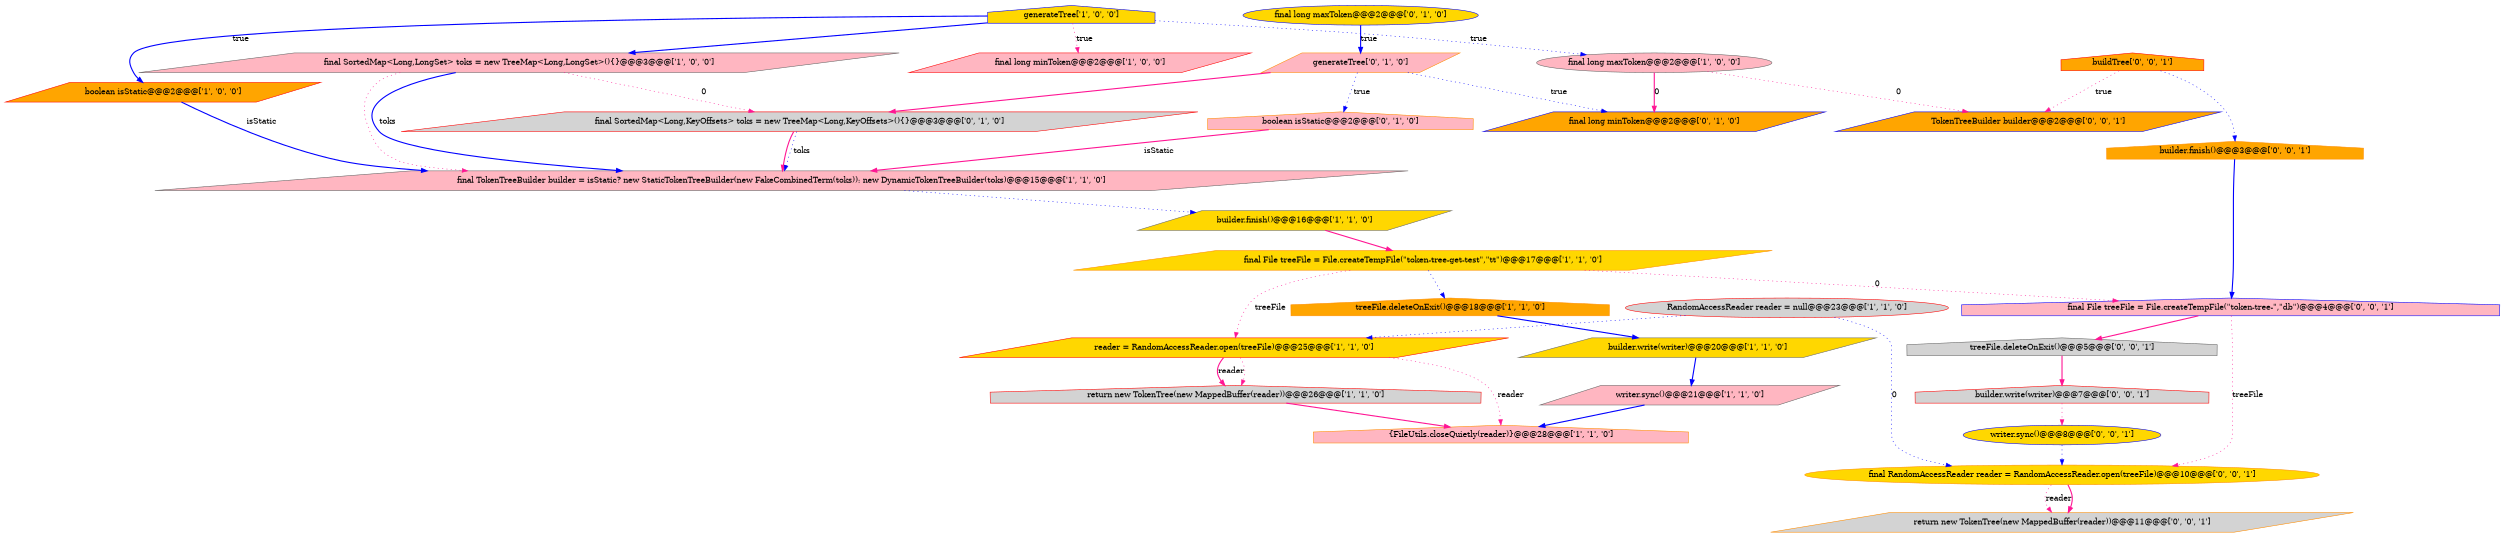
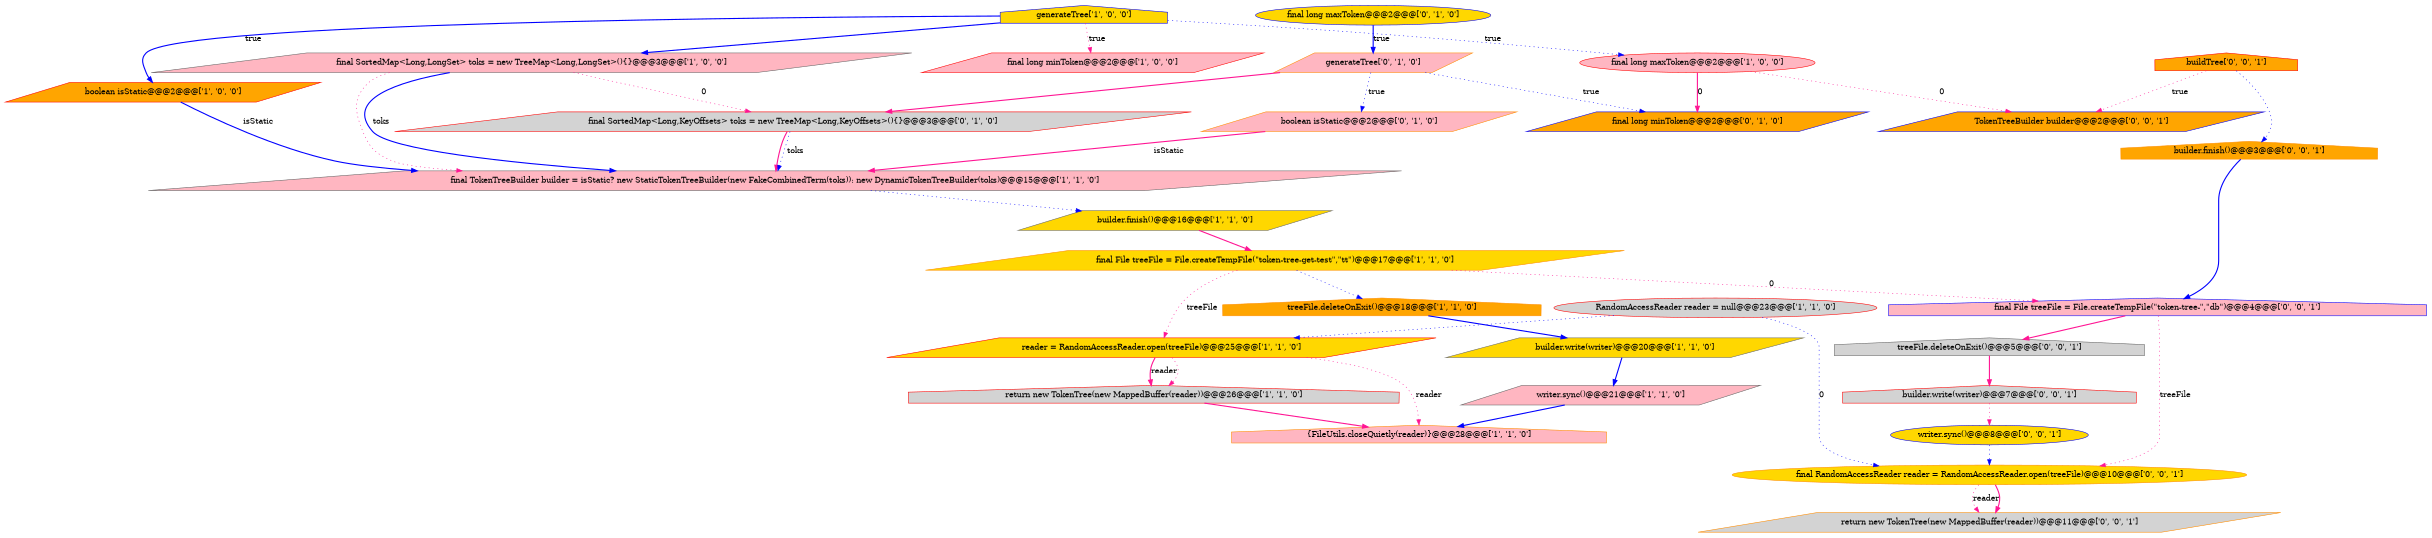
node "final long maxToken@@@2@@@['1', '0', '0']": color gray40 -> red
node "boolean isStatic@@@2@@@['0', '1', '0']": shape house -> parallelogram
